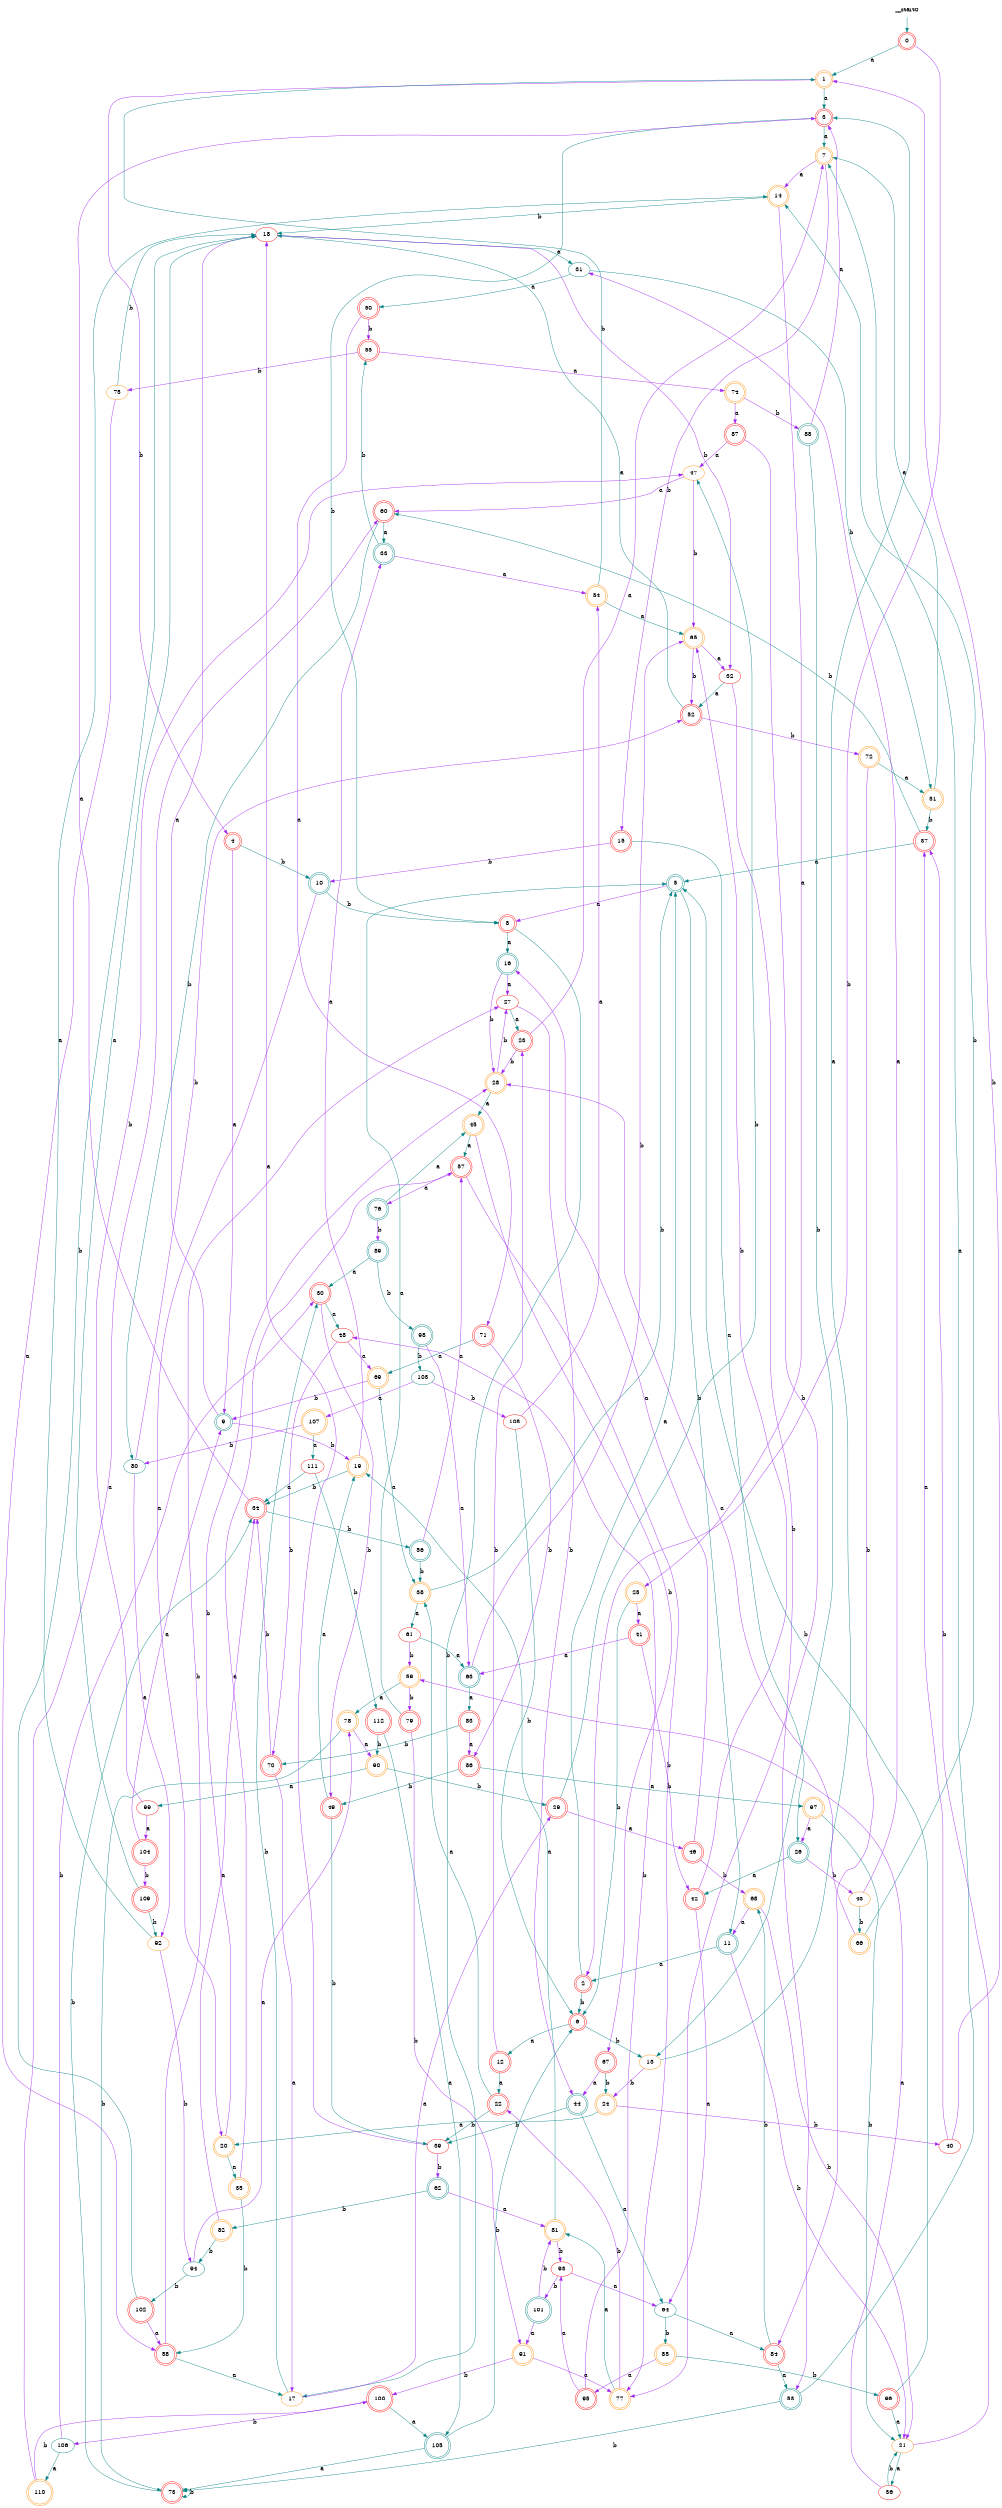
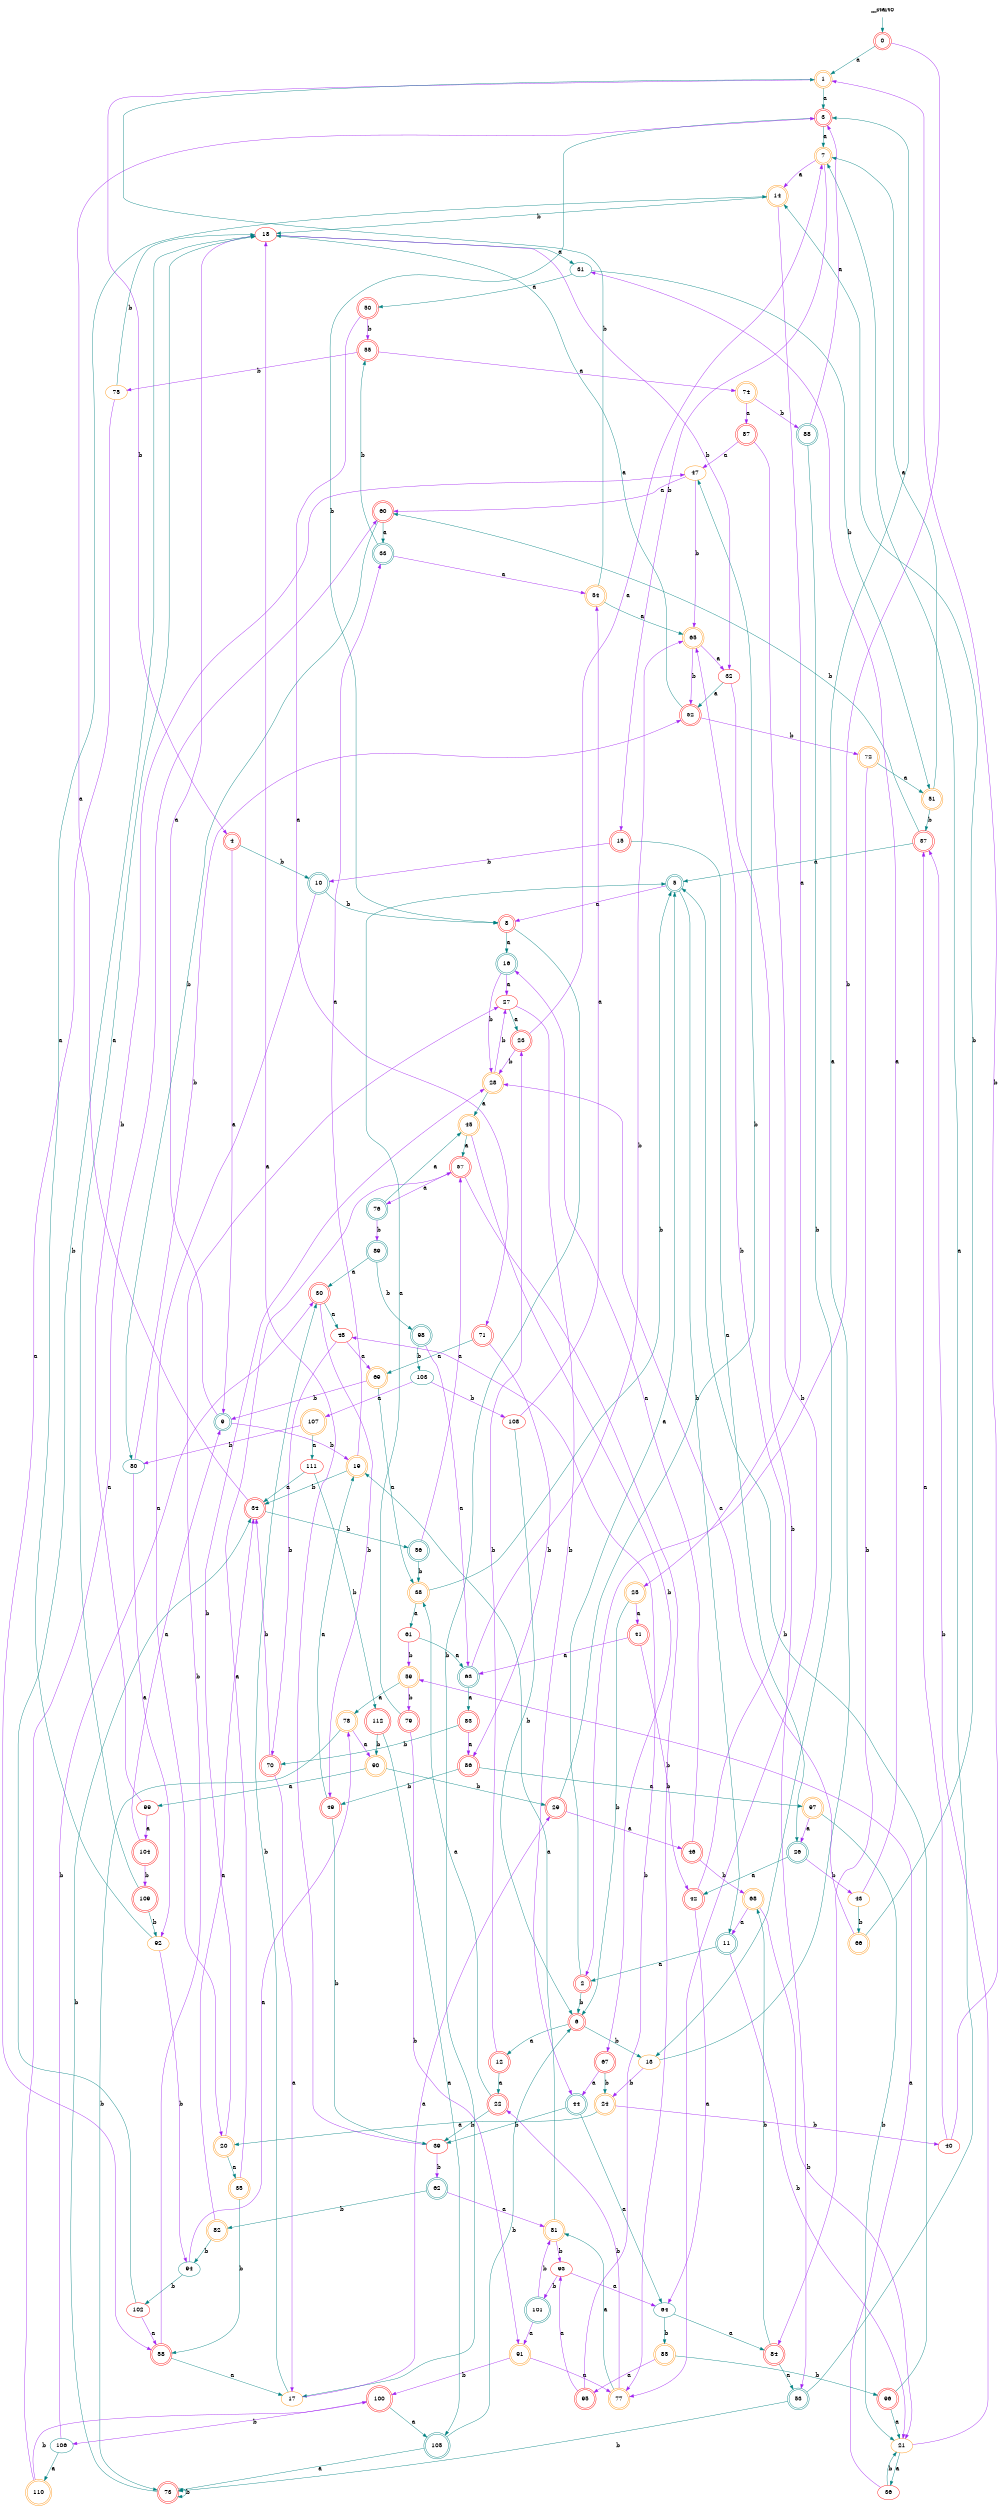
node "102": shape doublecircle -> ellipse
